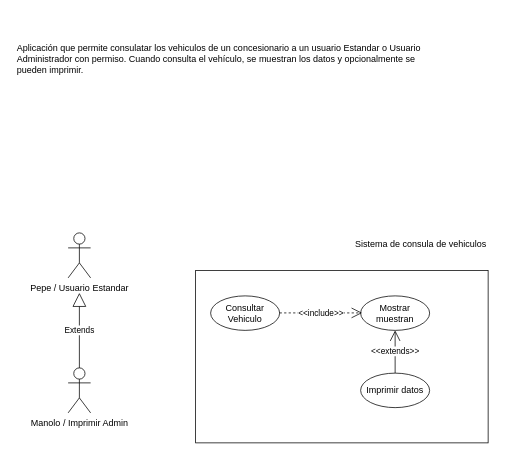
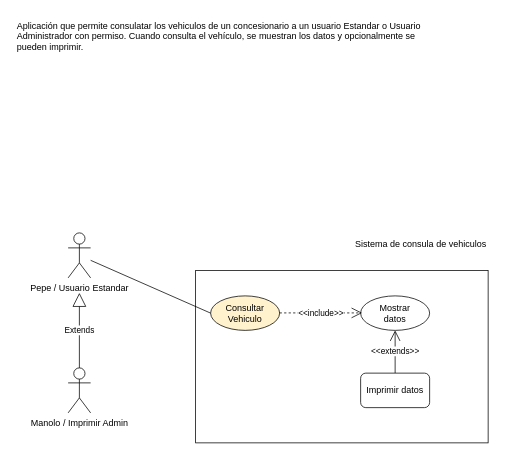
node "Aplicación que permite consulatar los vehiculos de un concesionario a un usuario Estandar o Usuario Administrador con permiso. Cuando consulta el vehículo, se muestran los datos y opcionalmente se pueden imprimir.": moved (225, 64) -> (225, 42)
edge "Pepe / Usuario Estandar" -- "Consultar Vehiculo": added
node "Consultar Vehiculo": fillcolor #ffffff -> #fff2cc
node "Mostrar muestran": label "Mostrar muestran" -> "Mostrar datos"
node "Imprimir datos": shape ellipse -> rounded rectangle
